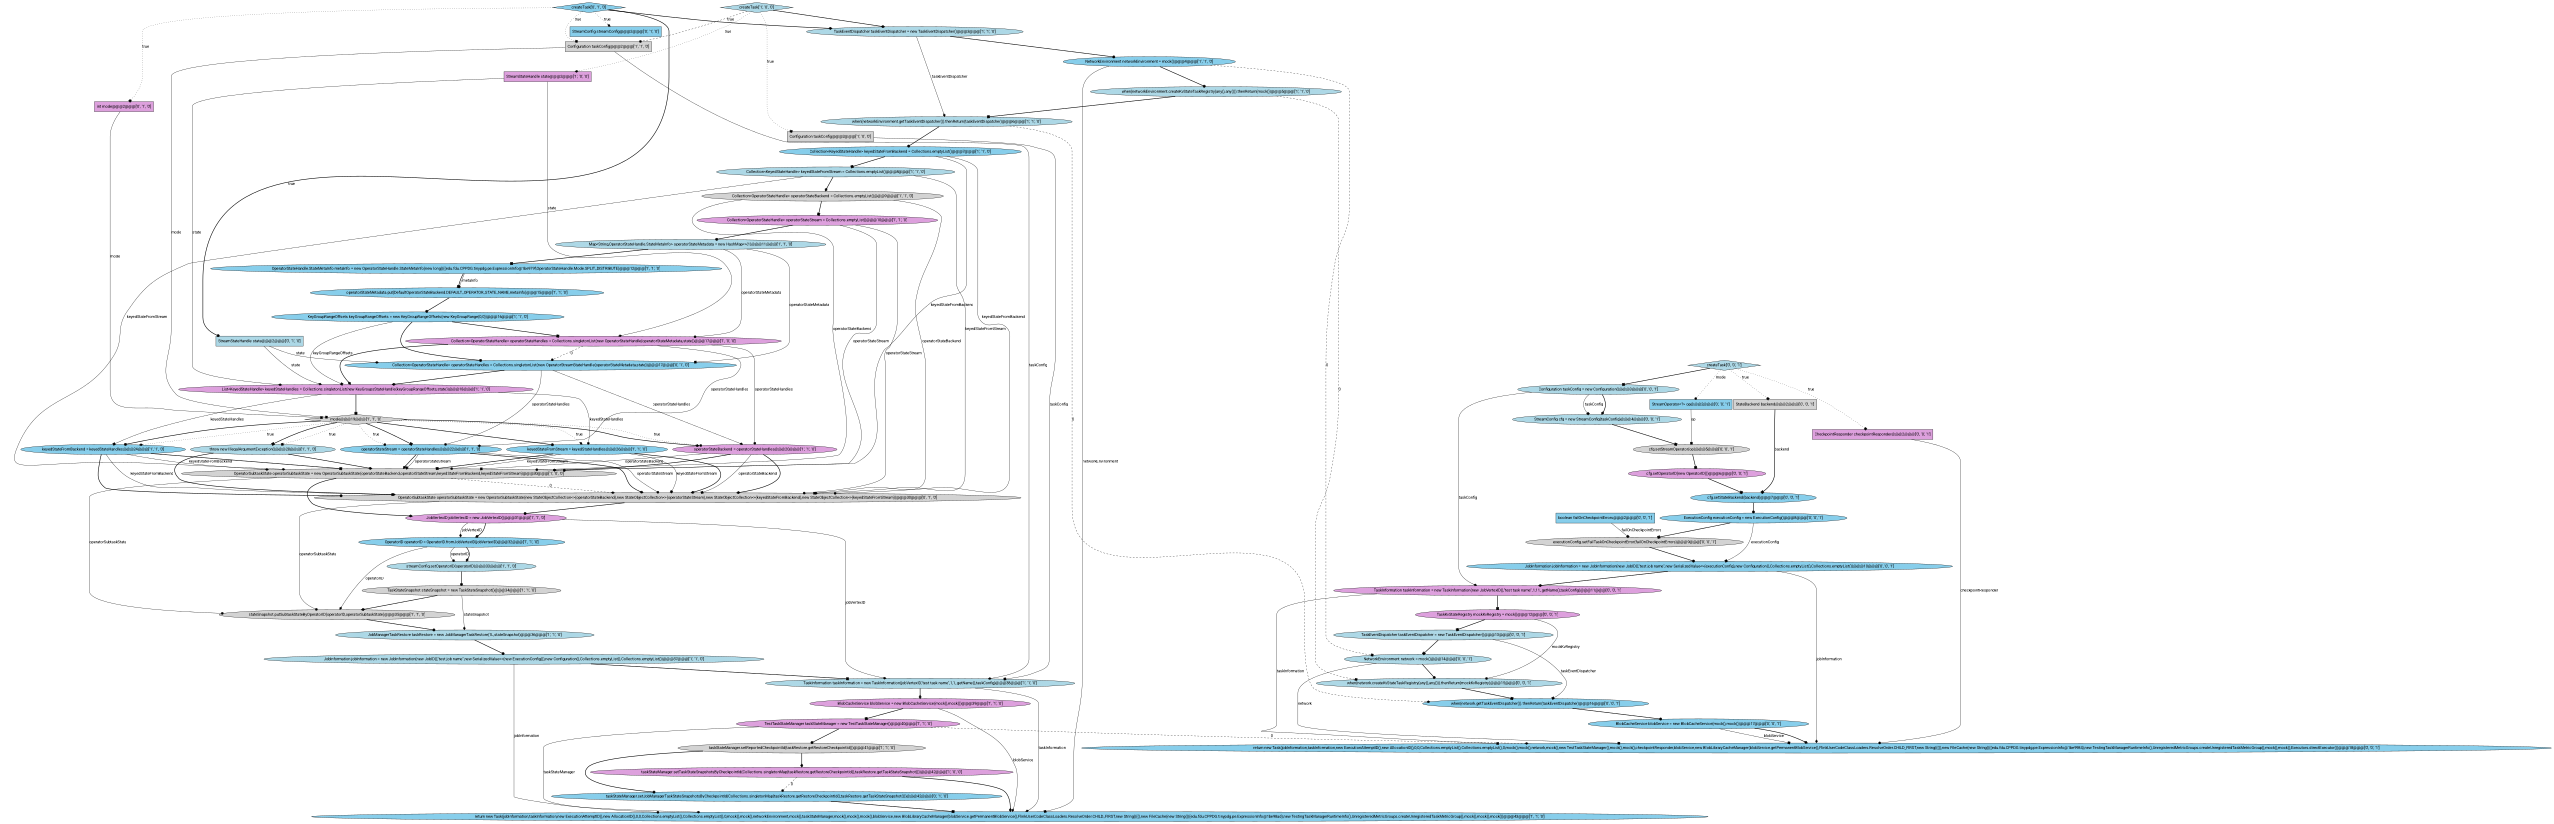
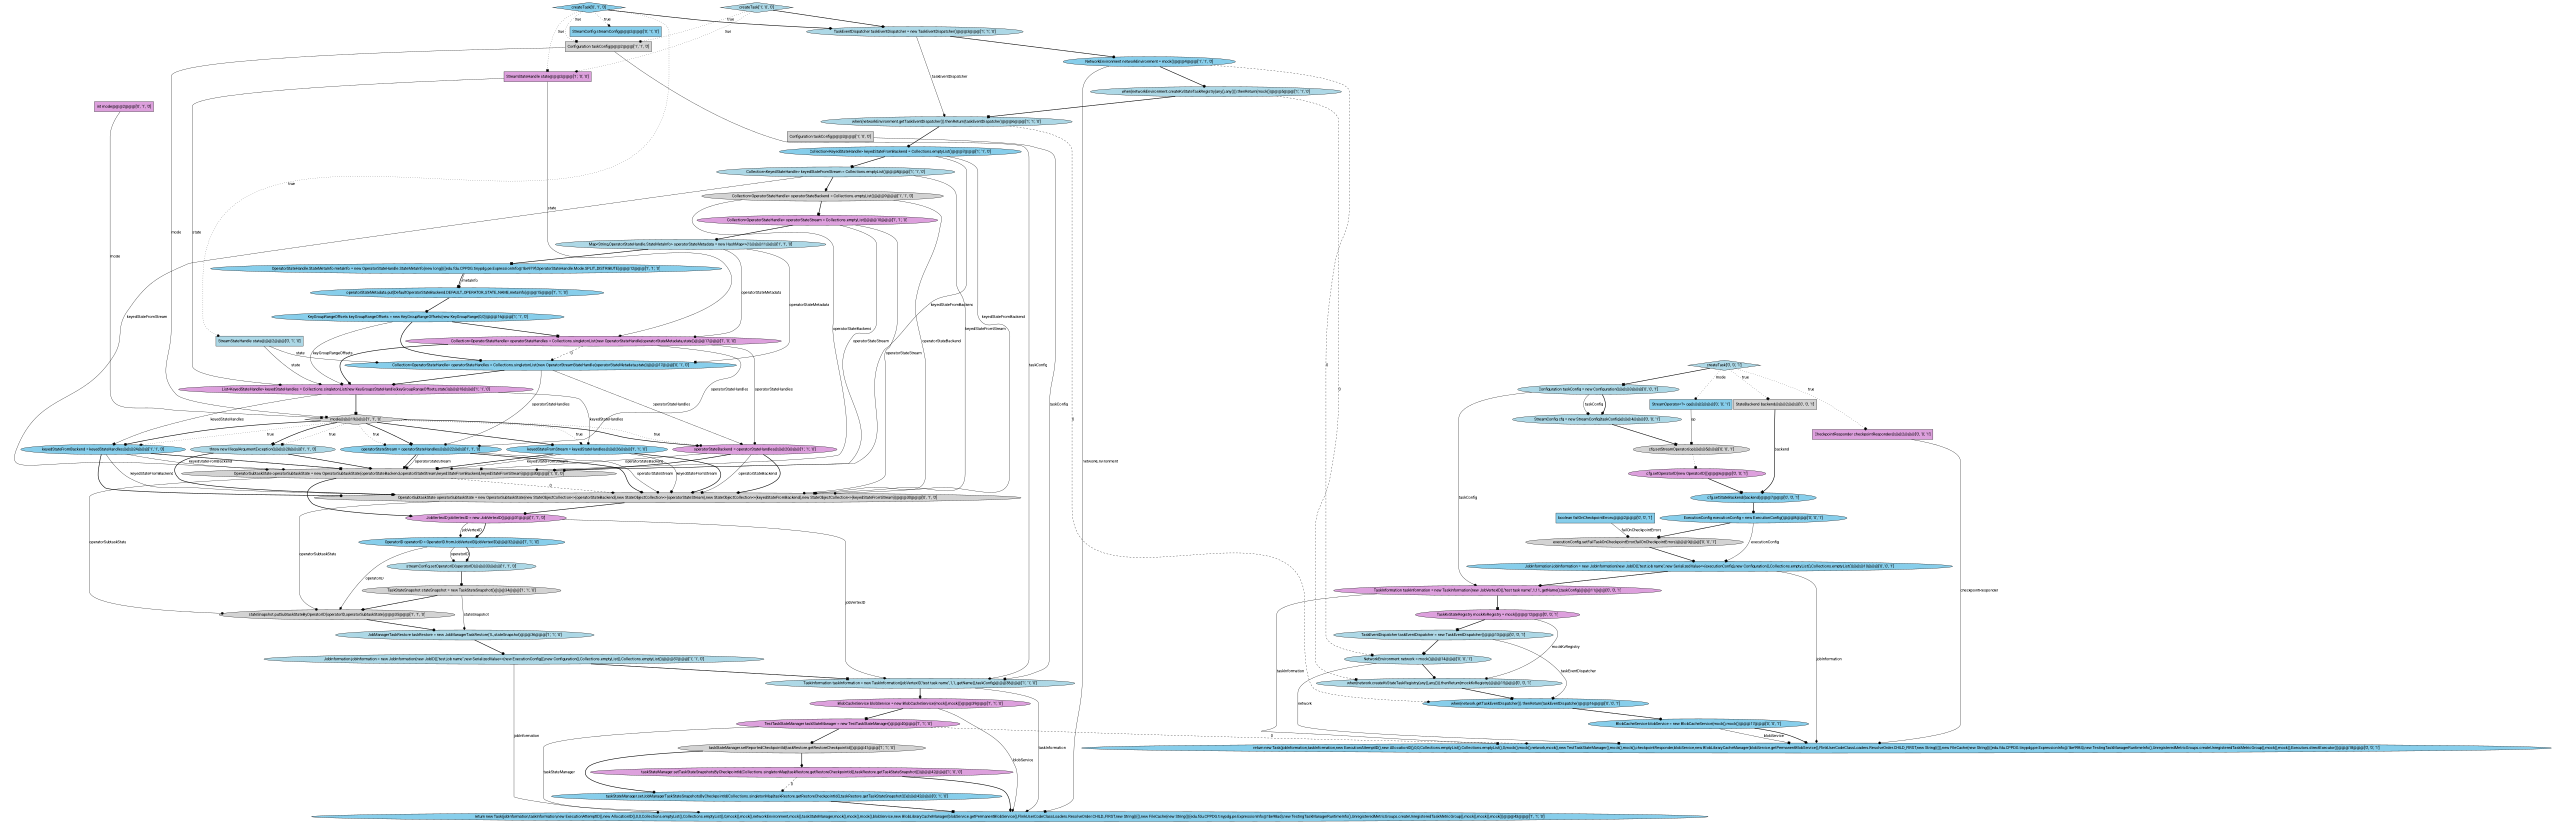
edge "createTask['0', '1', '0']" -> "int mode@@@2@@@['0', '1', '0']": now "createTask['0', '1', '0']" -> "StreamStateHandle state@@@2@@@['1', '0', '0']"
edge "createTask['1', '0', '0']" -> "Configuration taskConfig@@@2@@@['1', '1', '0']": style dashed -> dotted
edge "createTask['1', '0', '0']" -> "Configuration taskConfig@@@2@@@['1', '0', '0']": removed, label "true"
edge "createTask['0', '1', '0']" -> "StreamStateHandle state@@@2@@@['0', '1', '0']": style bold -> dotted
edge "cfg.setStreamOperator(op)@@@5@@@['0', '0', '1']" -> "cfg.setOperatorID(new OperatorID())@@@6@@@['0', '0', '1']": style bold -> dotted
